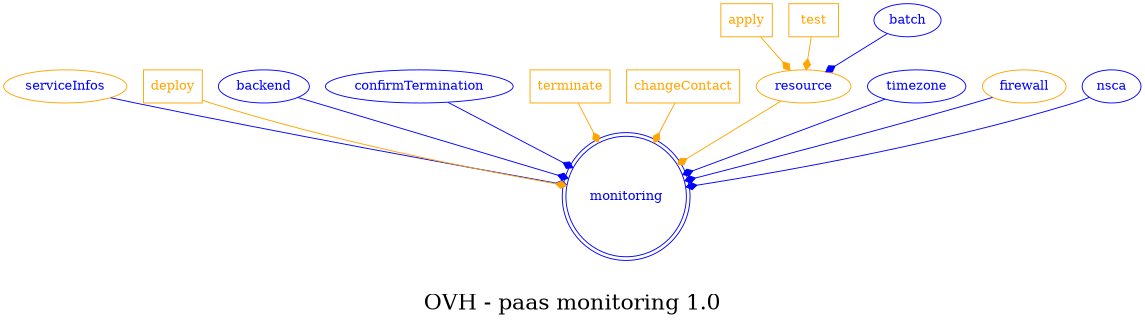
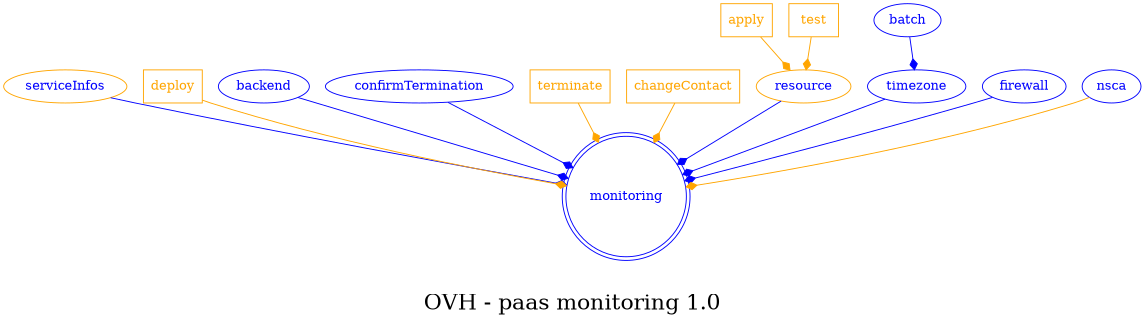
edge "batch" -> "resource": now "batch" -> "timezone"
node "firewall": color orange -> blue
edge "resource" -> "monitoring": color orange -> blue
edge "nsca" -> "monitoring": color blue -> orange
